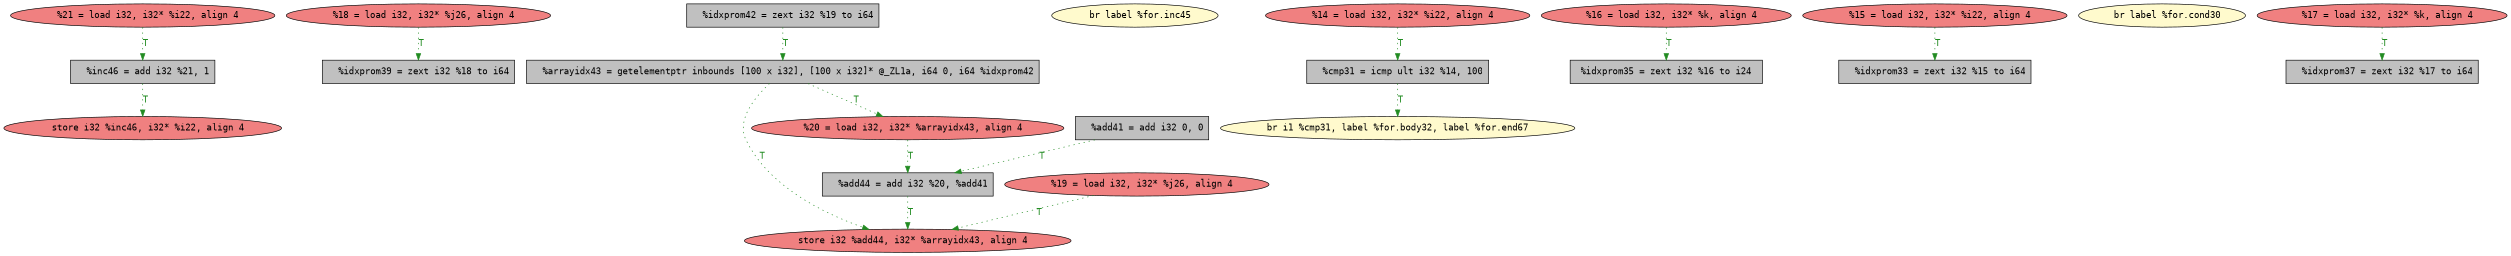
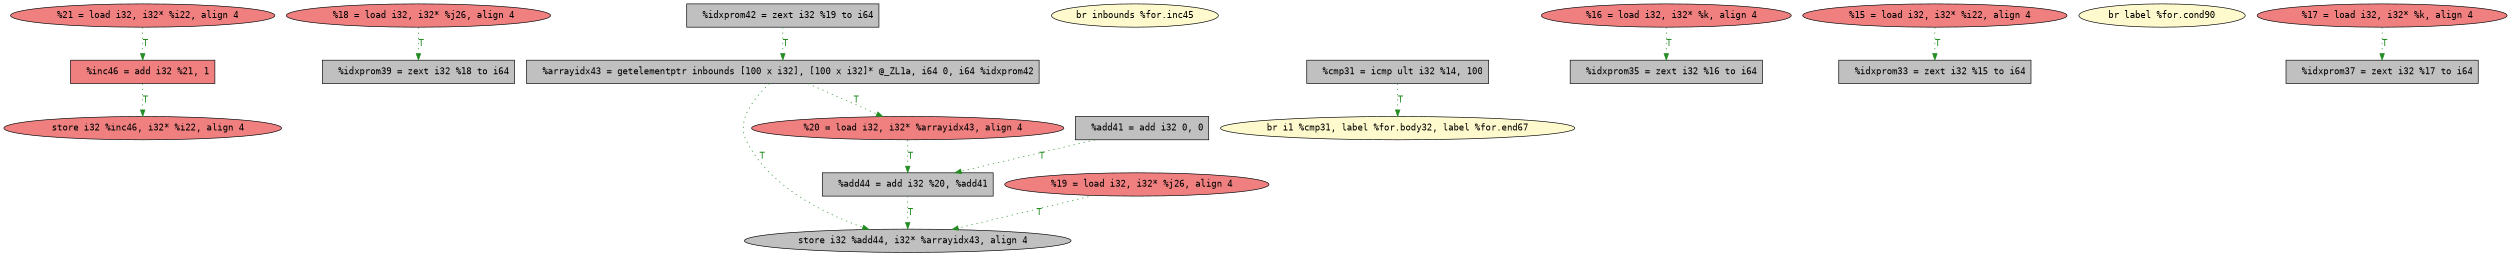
node "br label %for.inc45": label "br label %for.inc45" -> "br inbounds %for.inc45"
node "%14 = load i32, i32* %i22, align 4": removed
node "br label %for.cond30": label "br label %for.cond30" -> "br label %for.cond90"
node "%inc46 = add i32 %21, 1": fillcolor grey -> lightcoral
node "%idxprom35 = zext i32 %16 to i24": label "%idxprom35 = zext i32 %16 to i24" -> "%idxprom35 = zext i32 %16 to i64"
node "store i32 %add44, i32* %arrayidx43, align 4": fillcolor lightcoral -> grey
